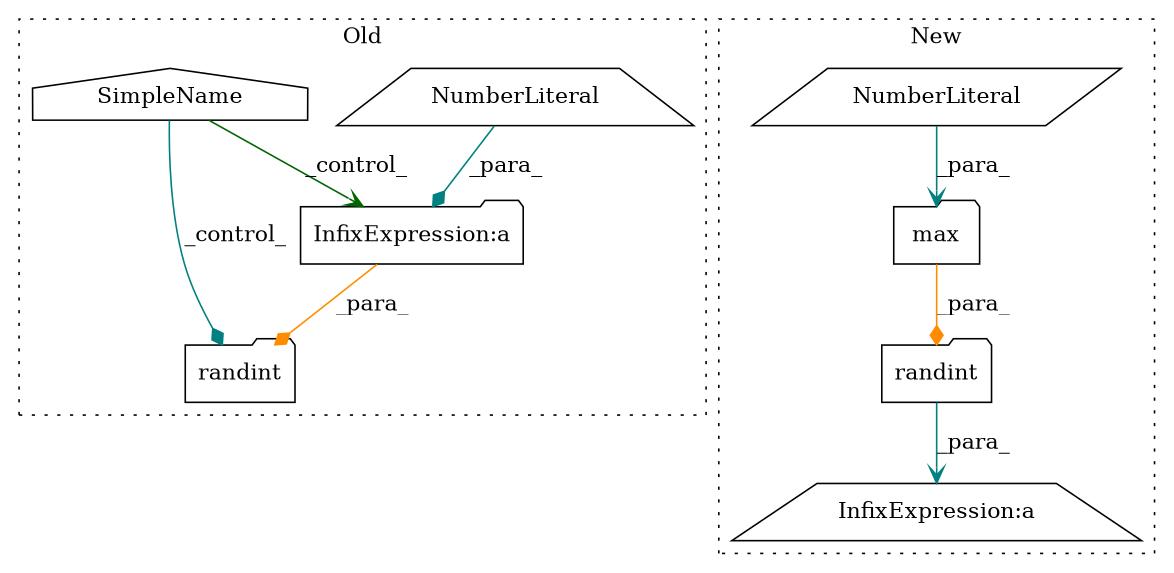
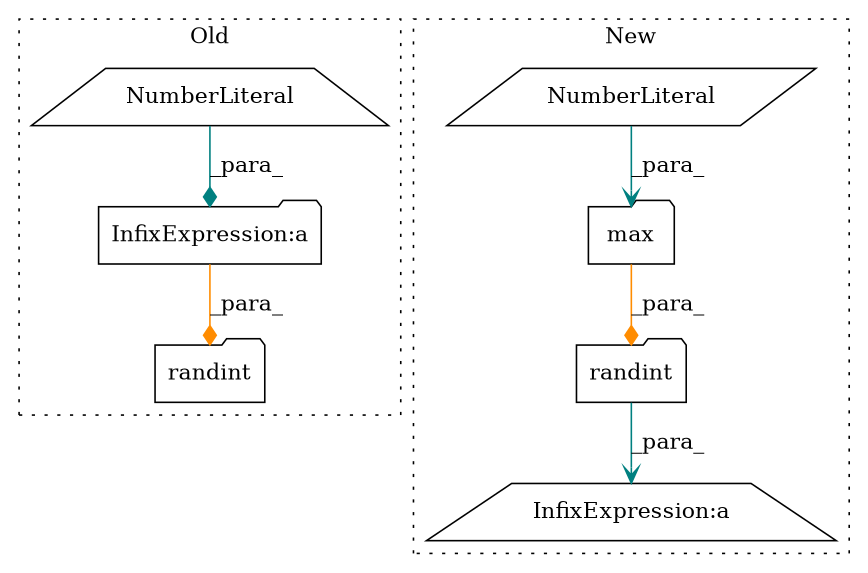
node "SimpleName": removed
